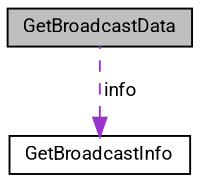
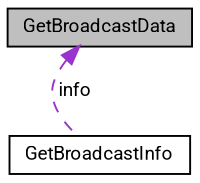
edge "GetBroadcastData" -> "GetBroadcastInfo": reversed
